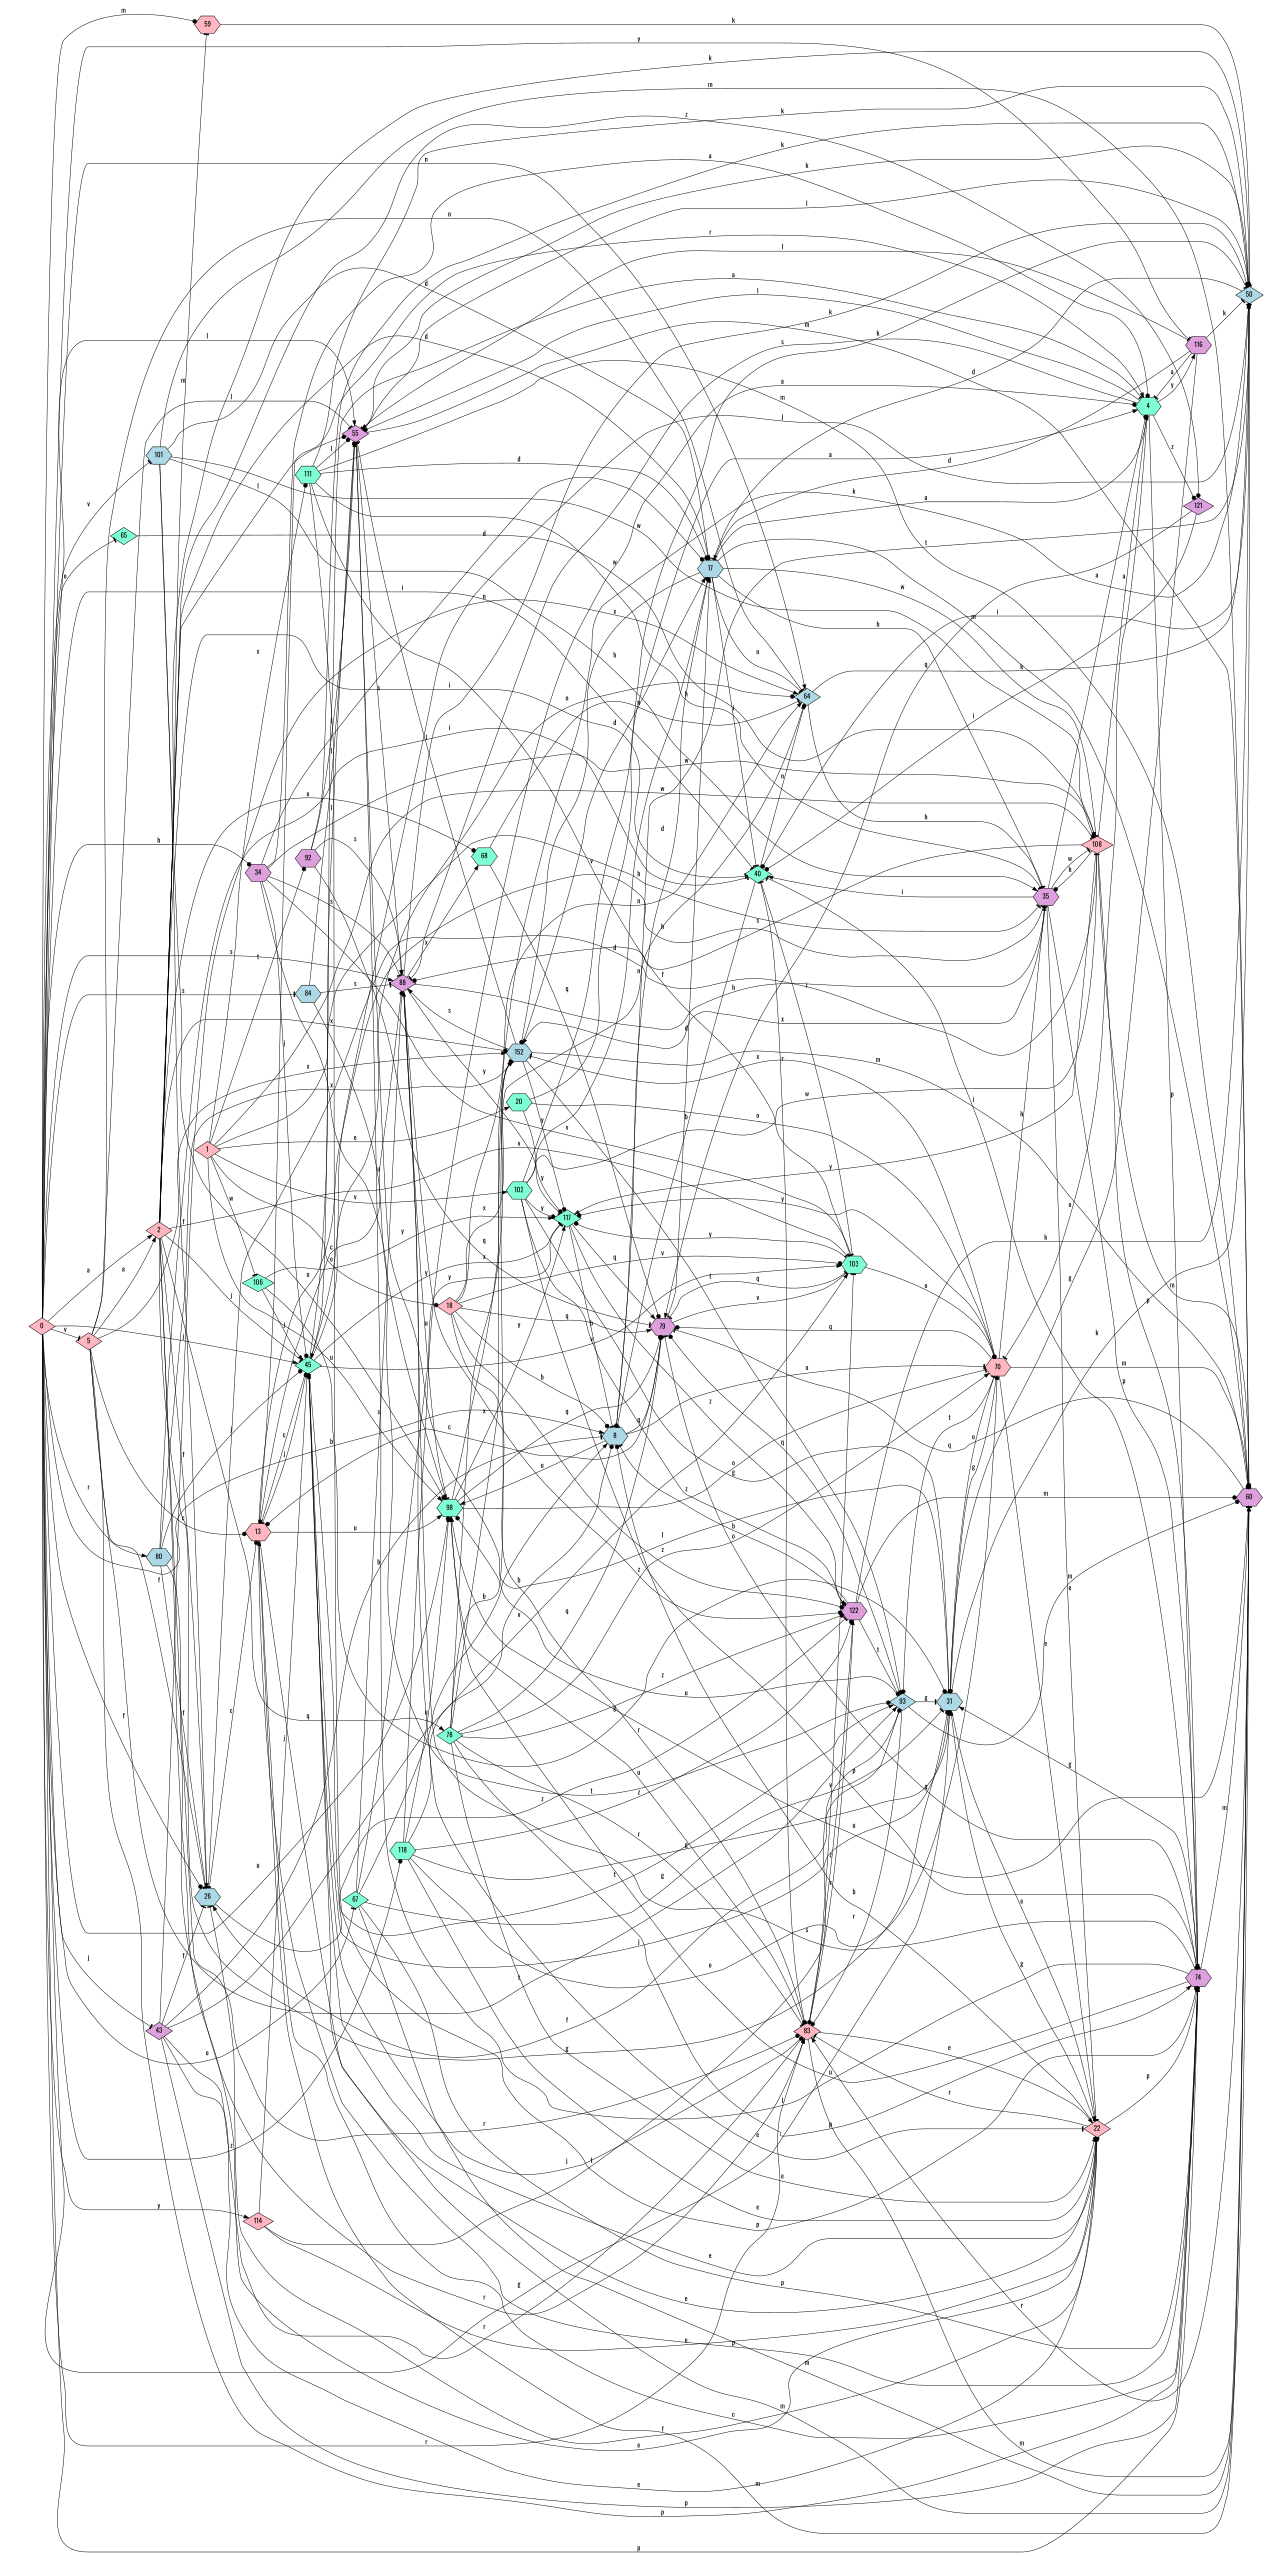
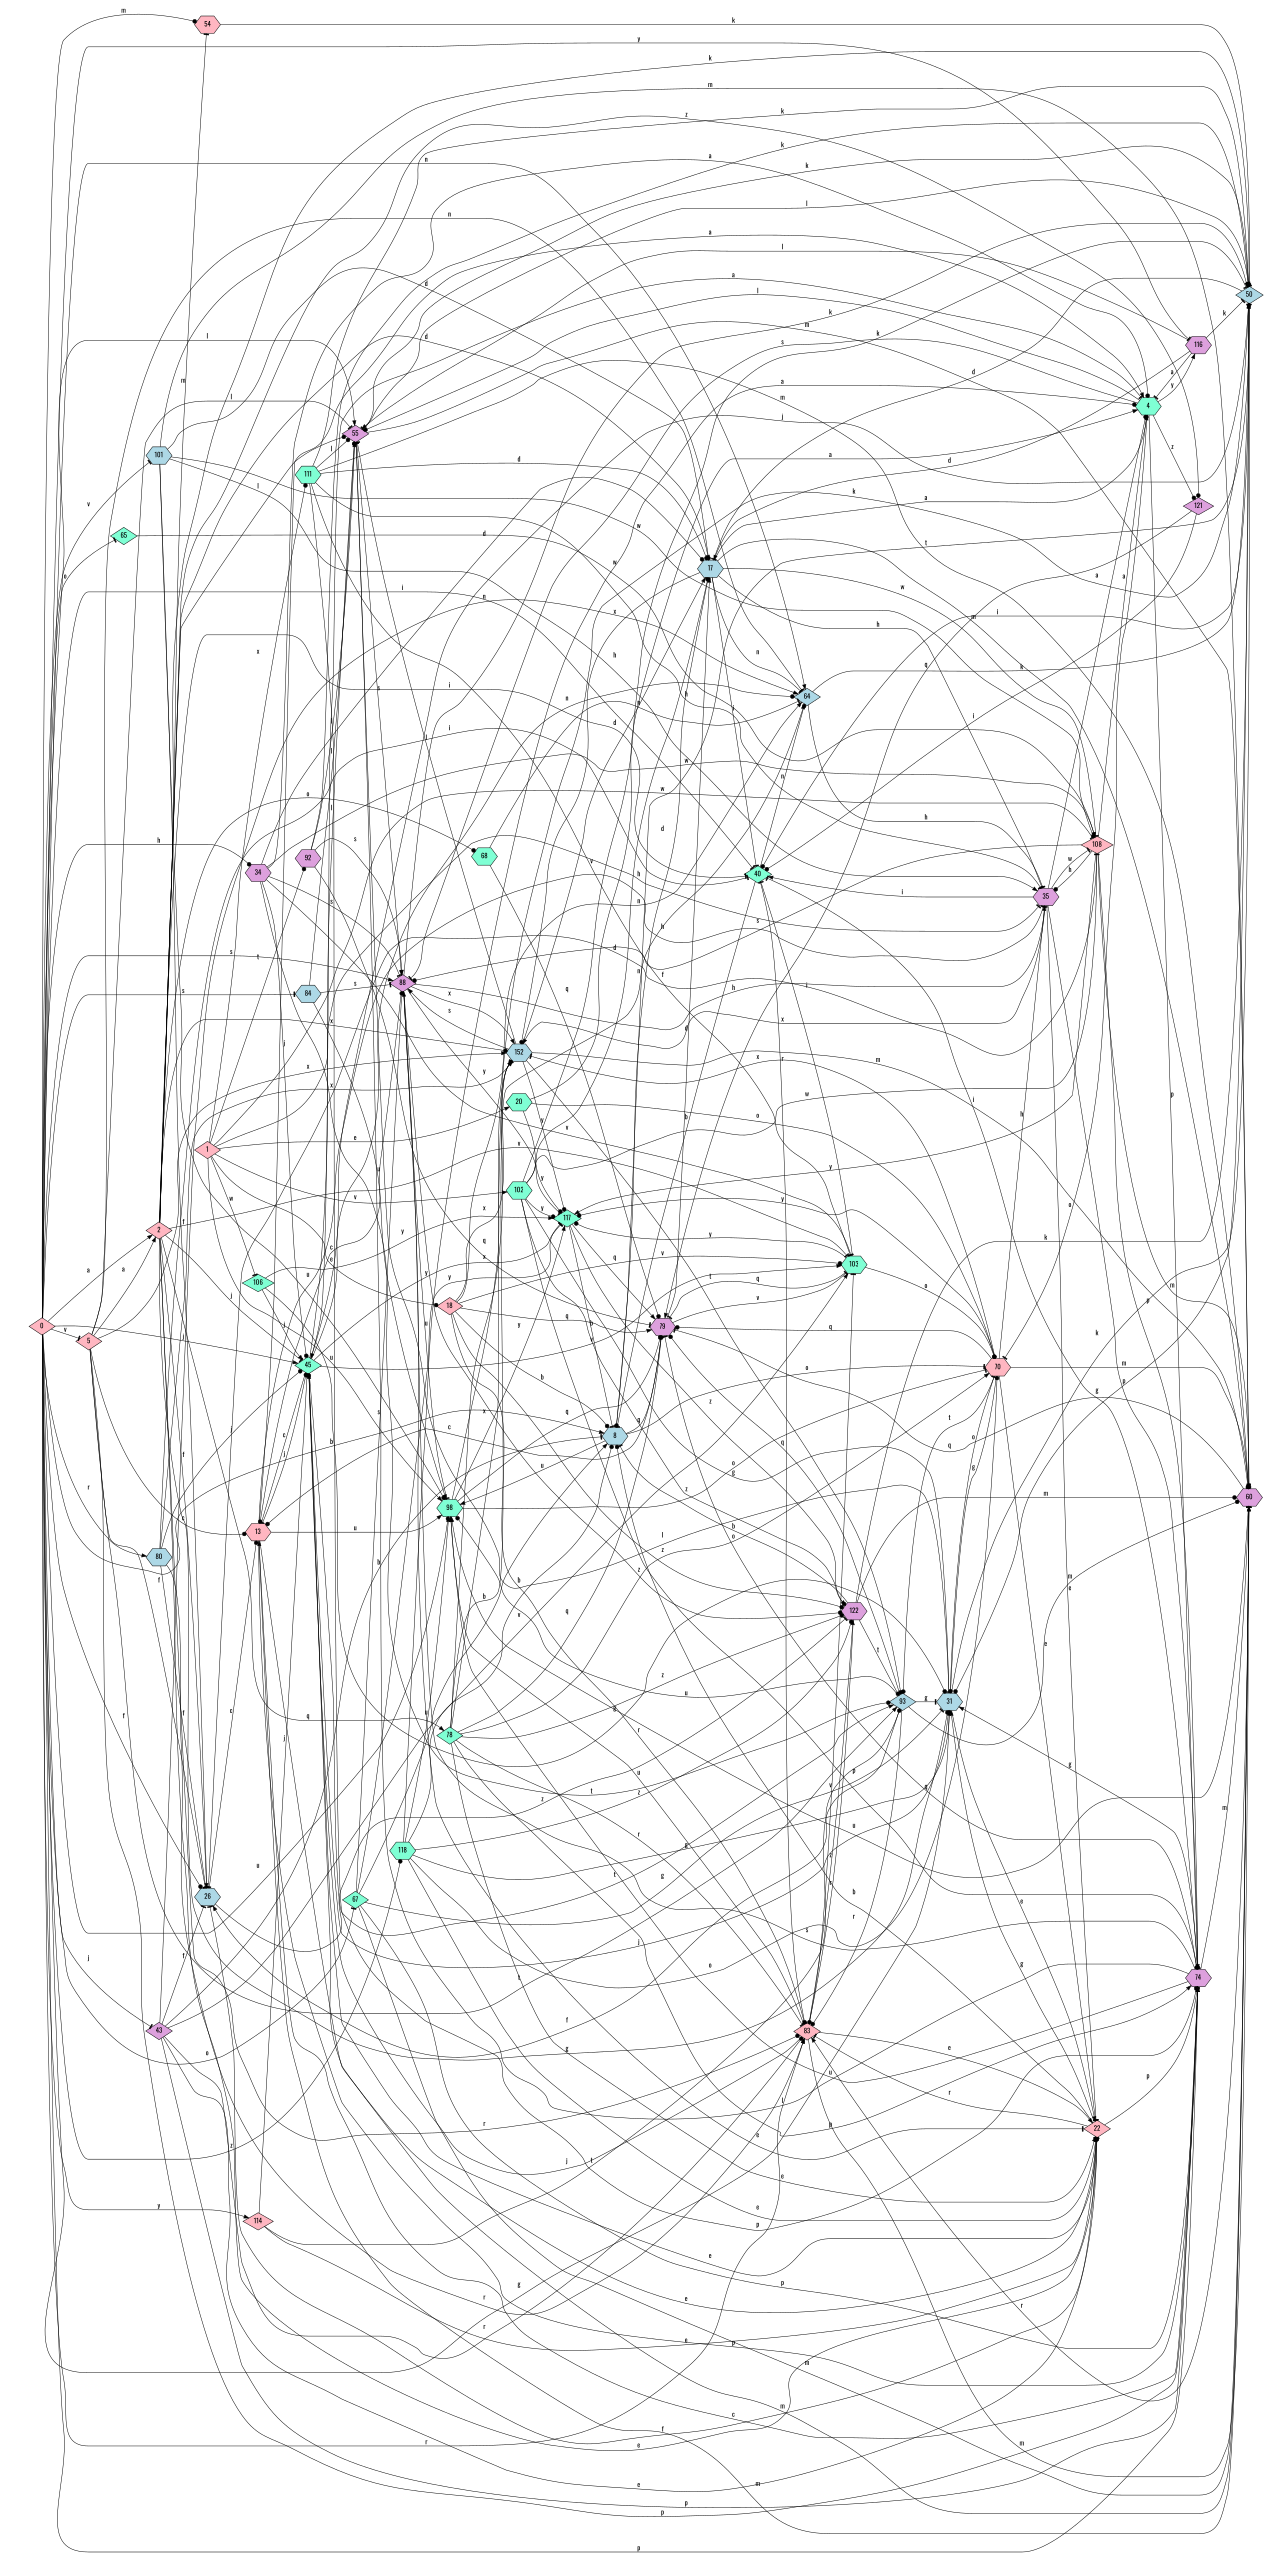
node "59": label "59" -> "54"
edge "13" -> "4": label "r" -> "a"
edge "88" -> "68": now "88" -> "152"
edge "116" -> "31": now "50" -> "31"
